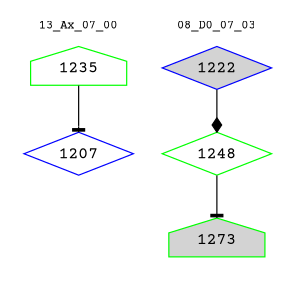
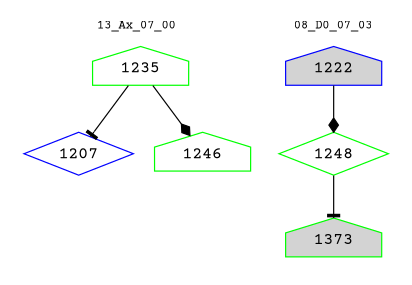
node "1222": shape diamond -> house
node "1246": added
node "1273": label "1273" -> "1373"
